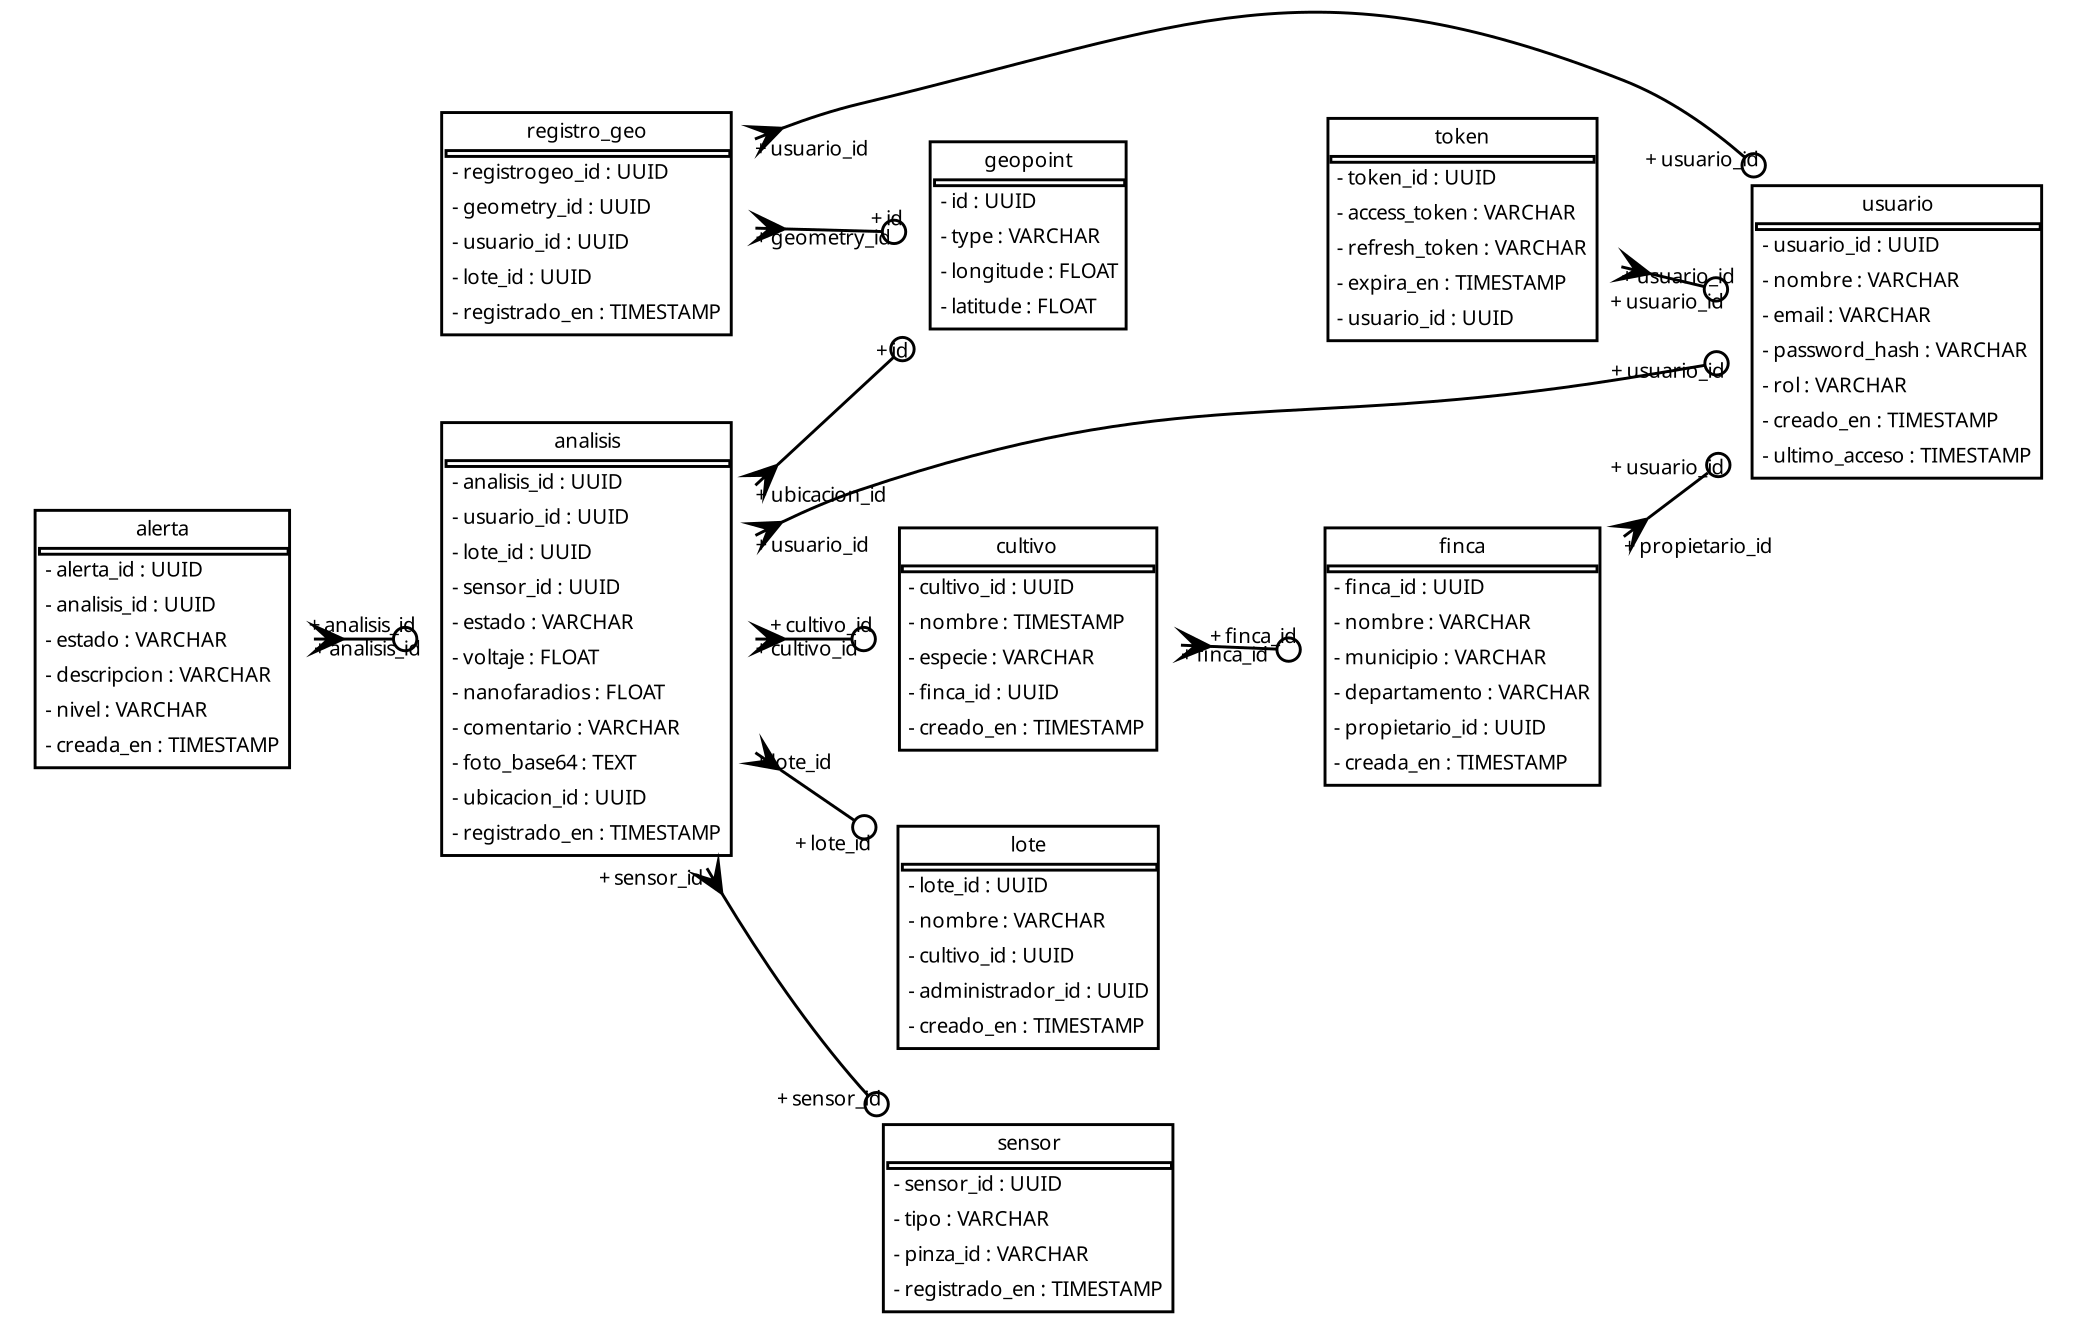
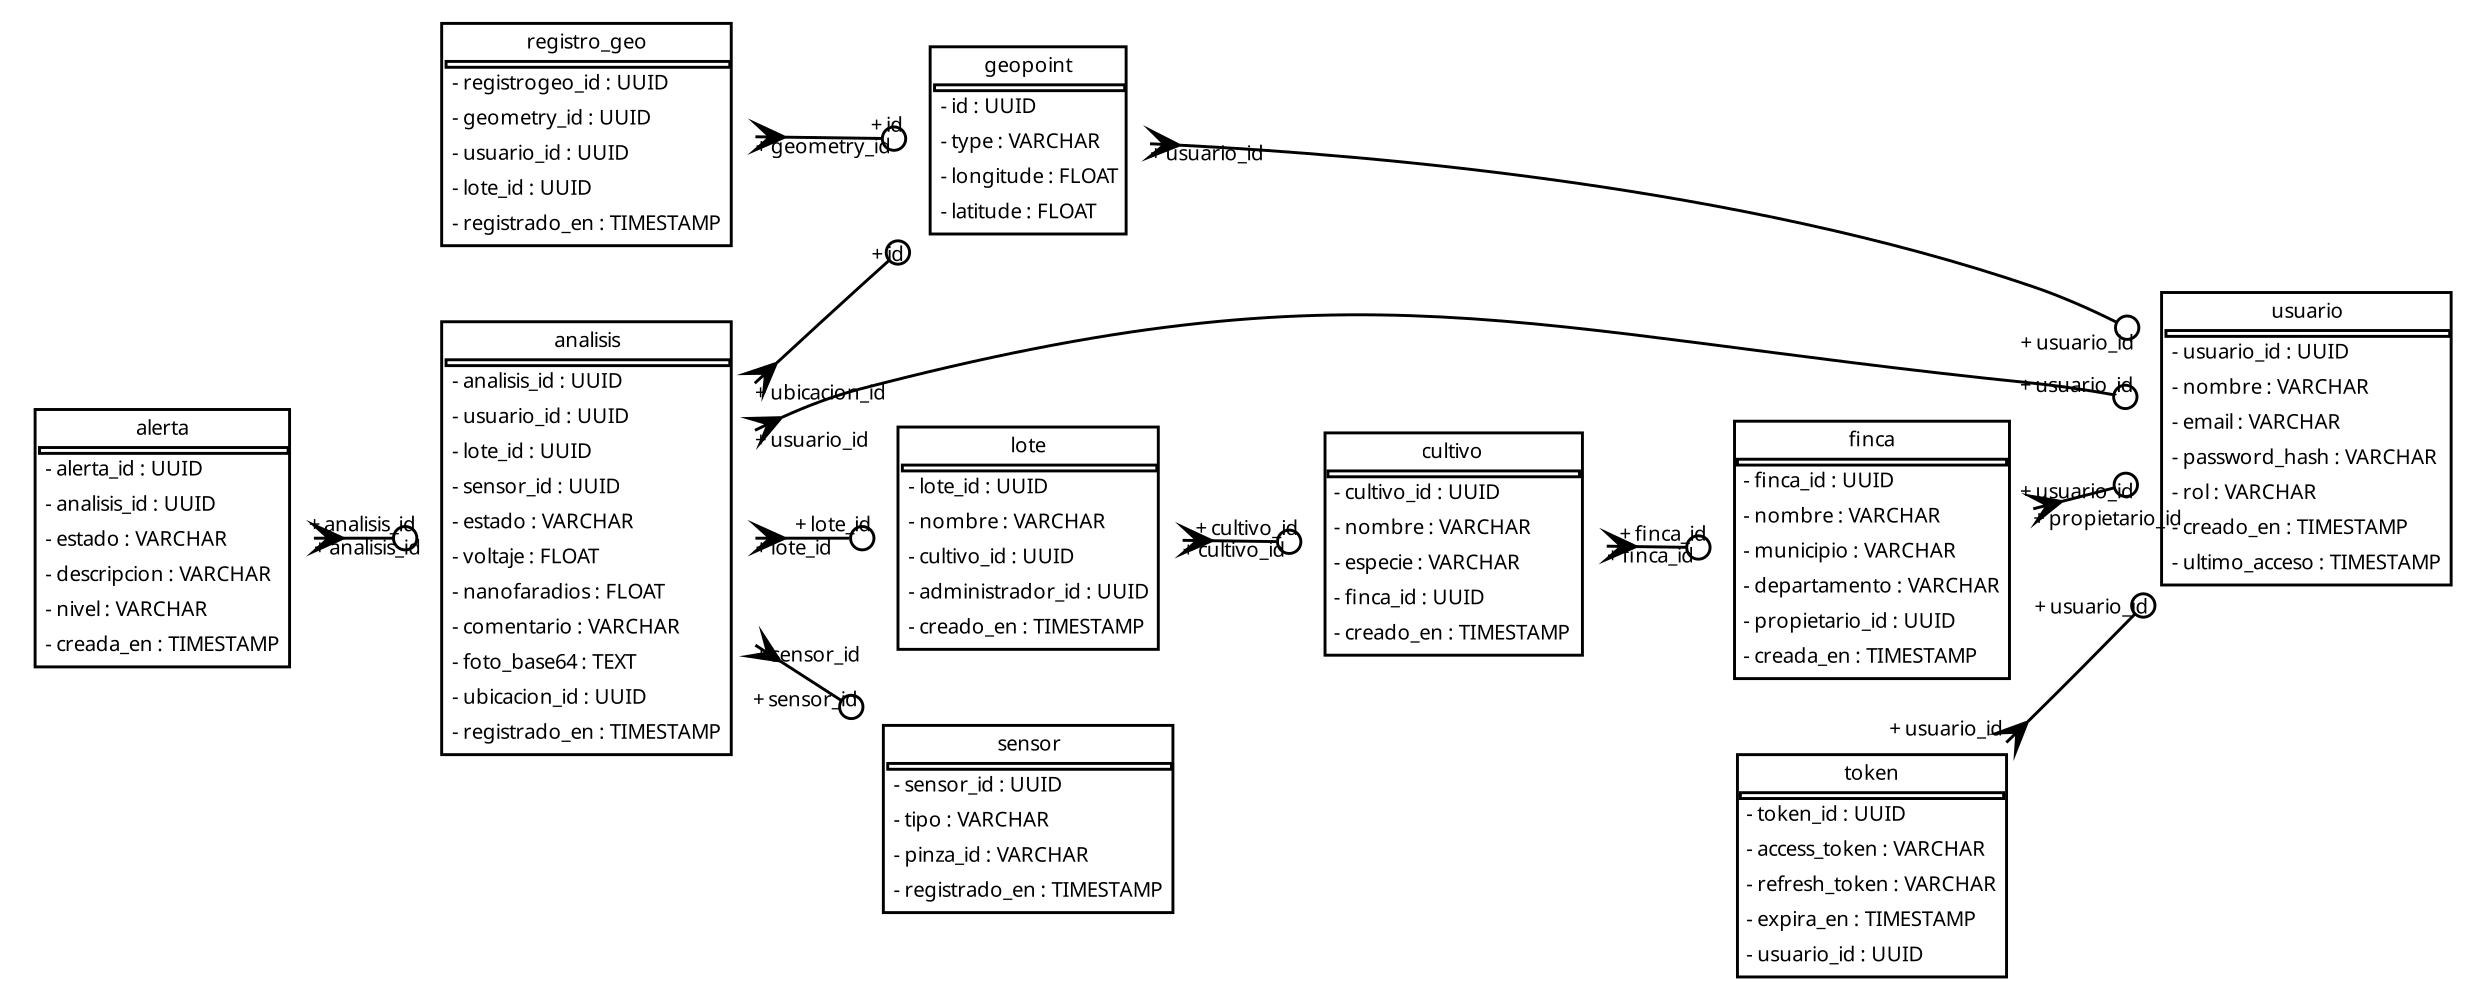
edge "registro_geo" -- "usuario": now "geopoint" -- "usuario"
node "cultivo": text "- nombre : TIMESTAMP" -> "- nombre : VARCHAR"
edge "analisis" -- "cultivo": now "lote" -- "cultivo"
